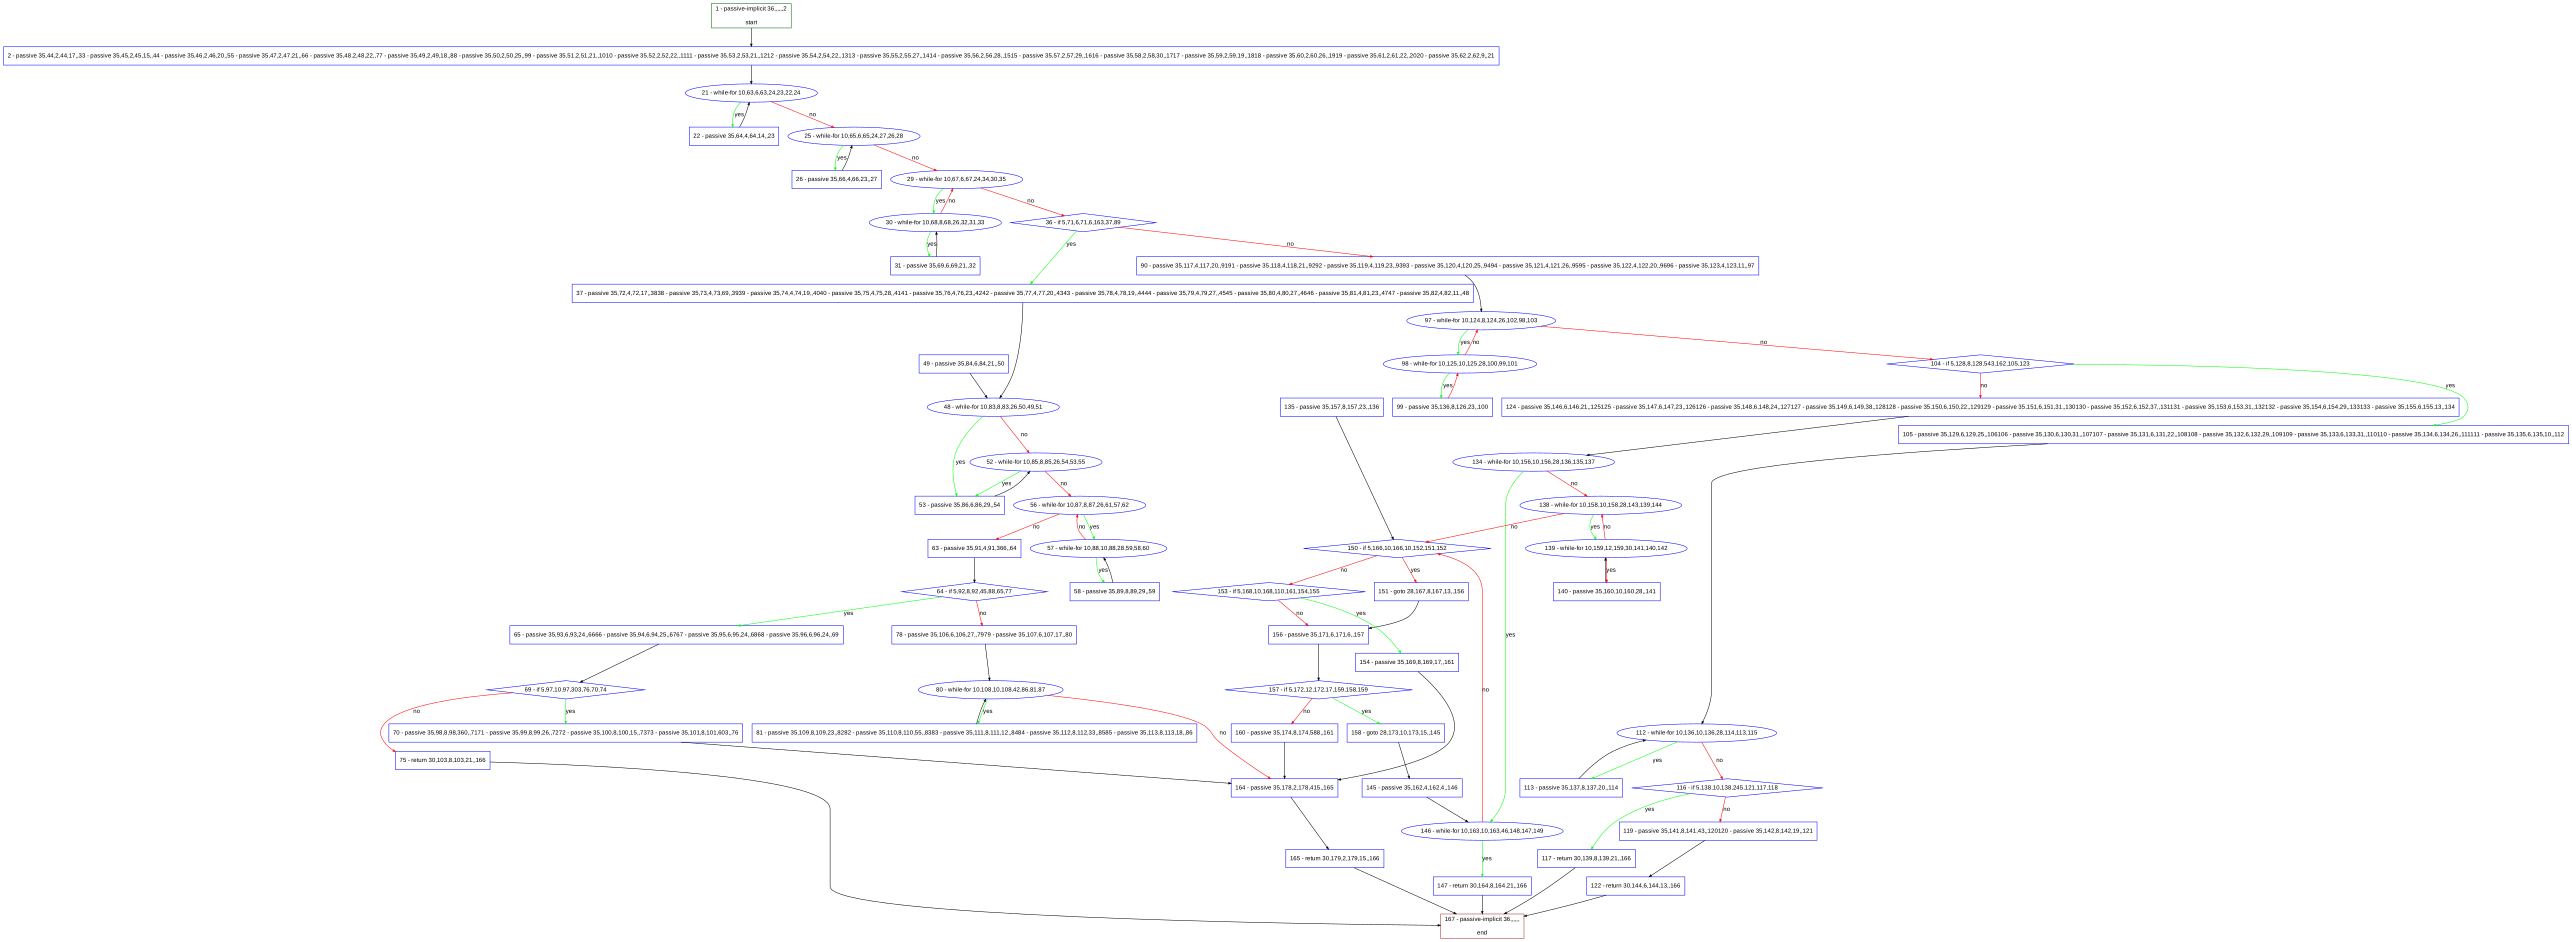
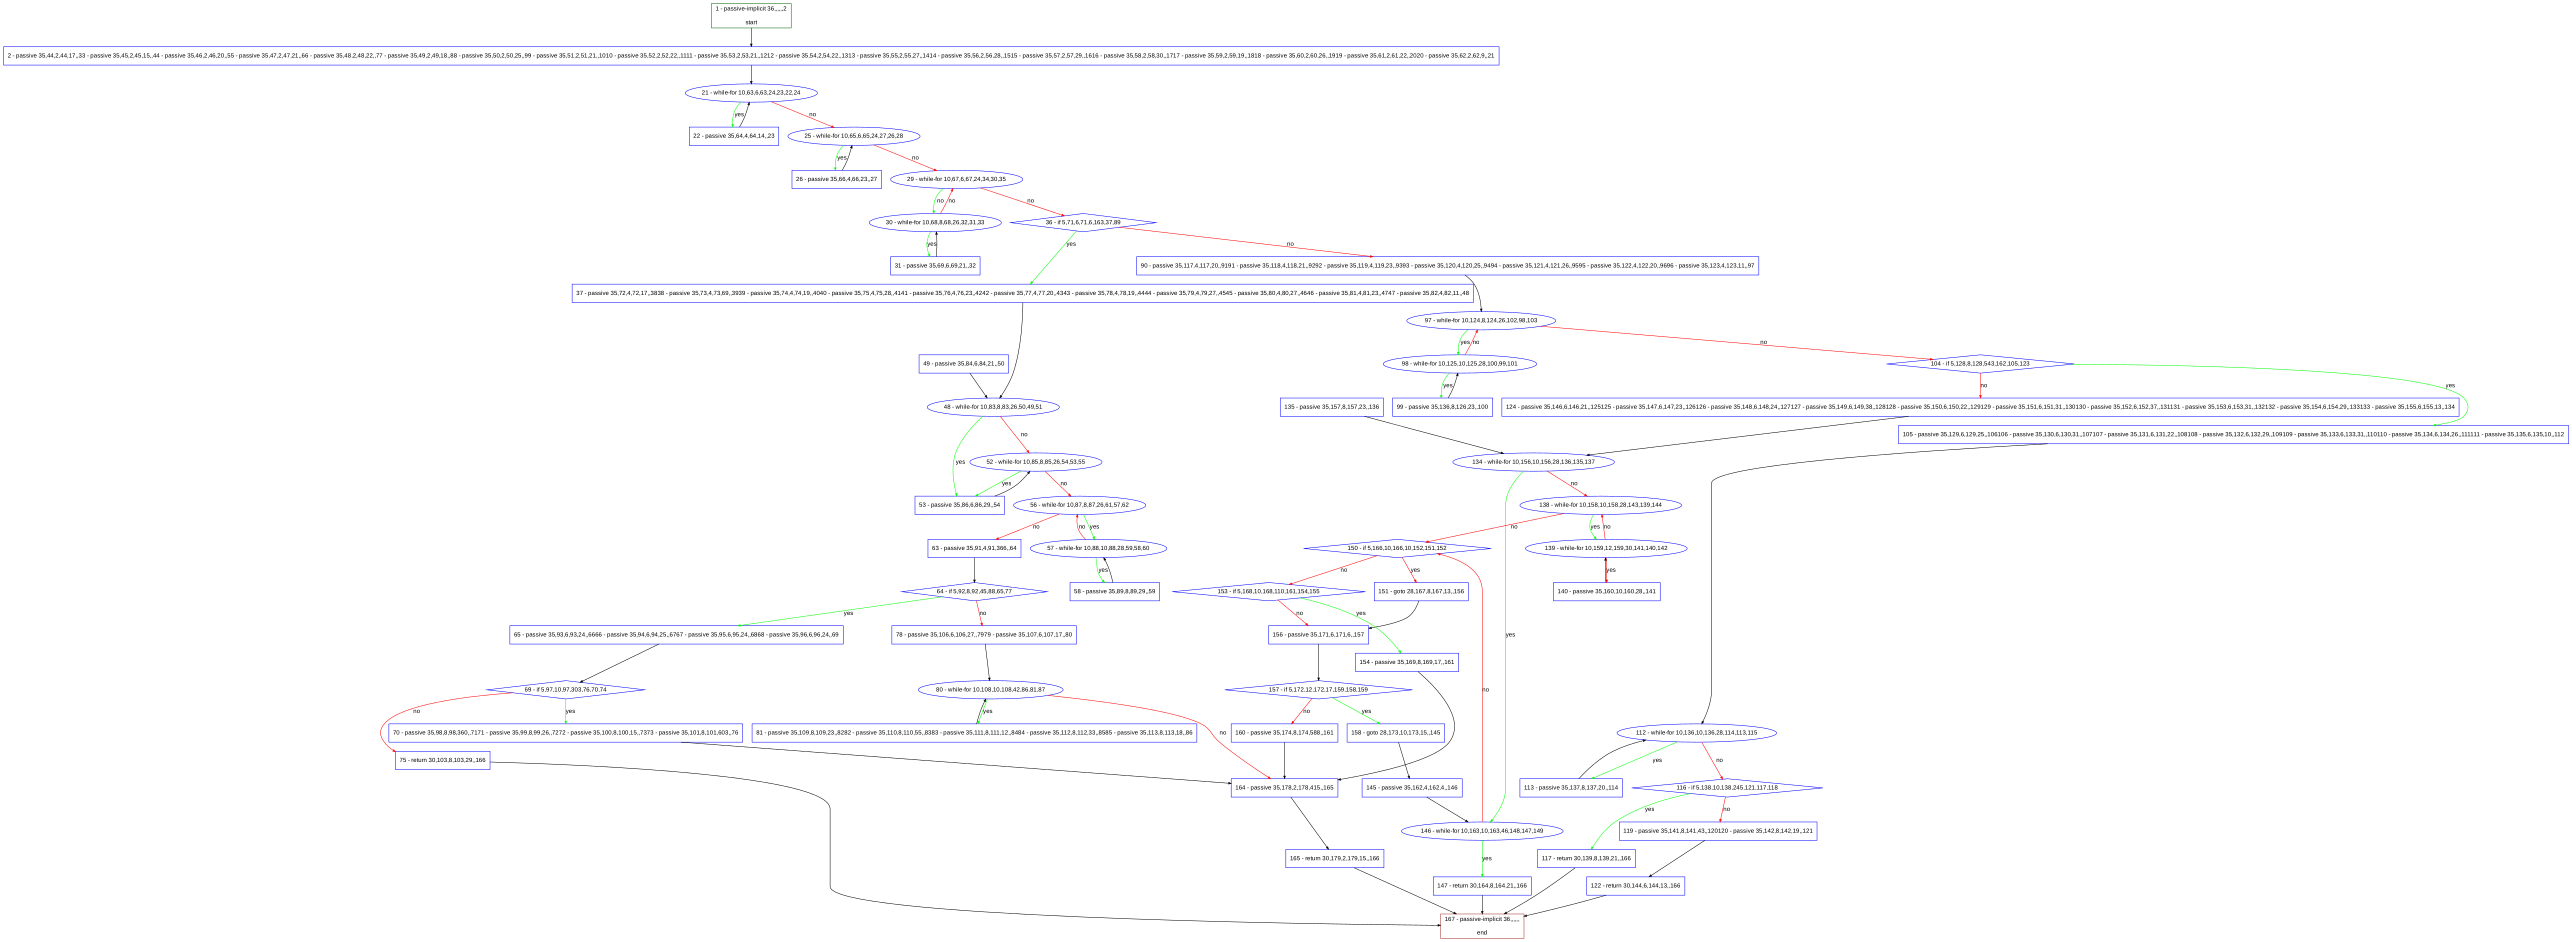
edge "29 - while-for 10,67,6,67,24,34,30,35" -> "30 - while-for 10,68,8,68,26,32,31,33": label "yes" -> "no"
edge "99 - passive 35,136,8,126,23,,100" -> "98 - while-for 10,125,10,125,28,100,99,101": color #ff0000 -> #000000
edge "135 - passive 35,157,8,157,23,,136" -> "150 - if 5,166,10,166,10,152,151,152": now "135 - passive 35,157,8,157,23,,136" -> "134 - while-for 10,156,10,156,28,136,135,137"
node "75 - return 30,103,8,103,21,,166": label "75 - return 30,103,8,103,21,,166" -> "75 - return 30,103,8,103,29,,166"
